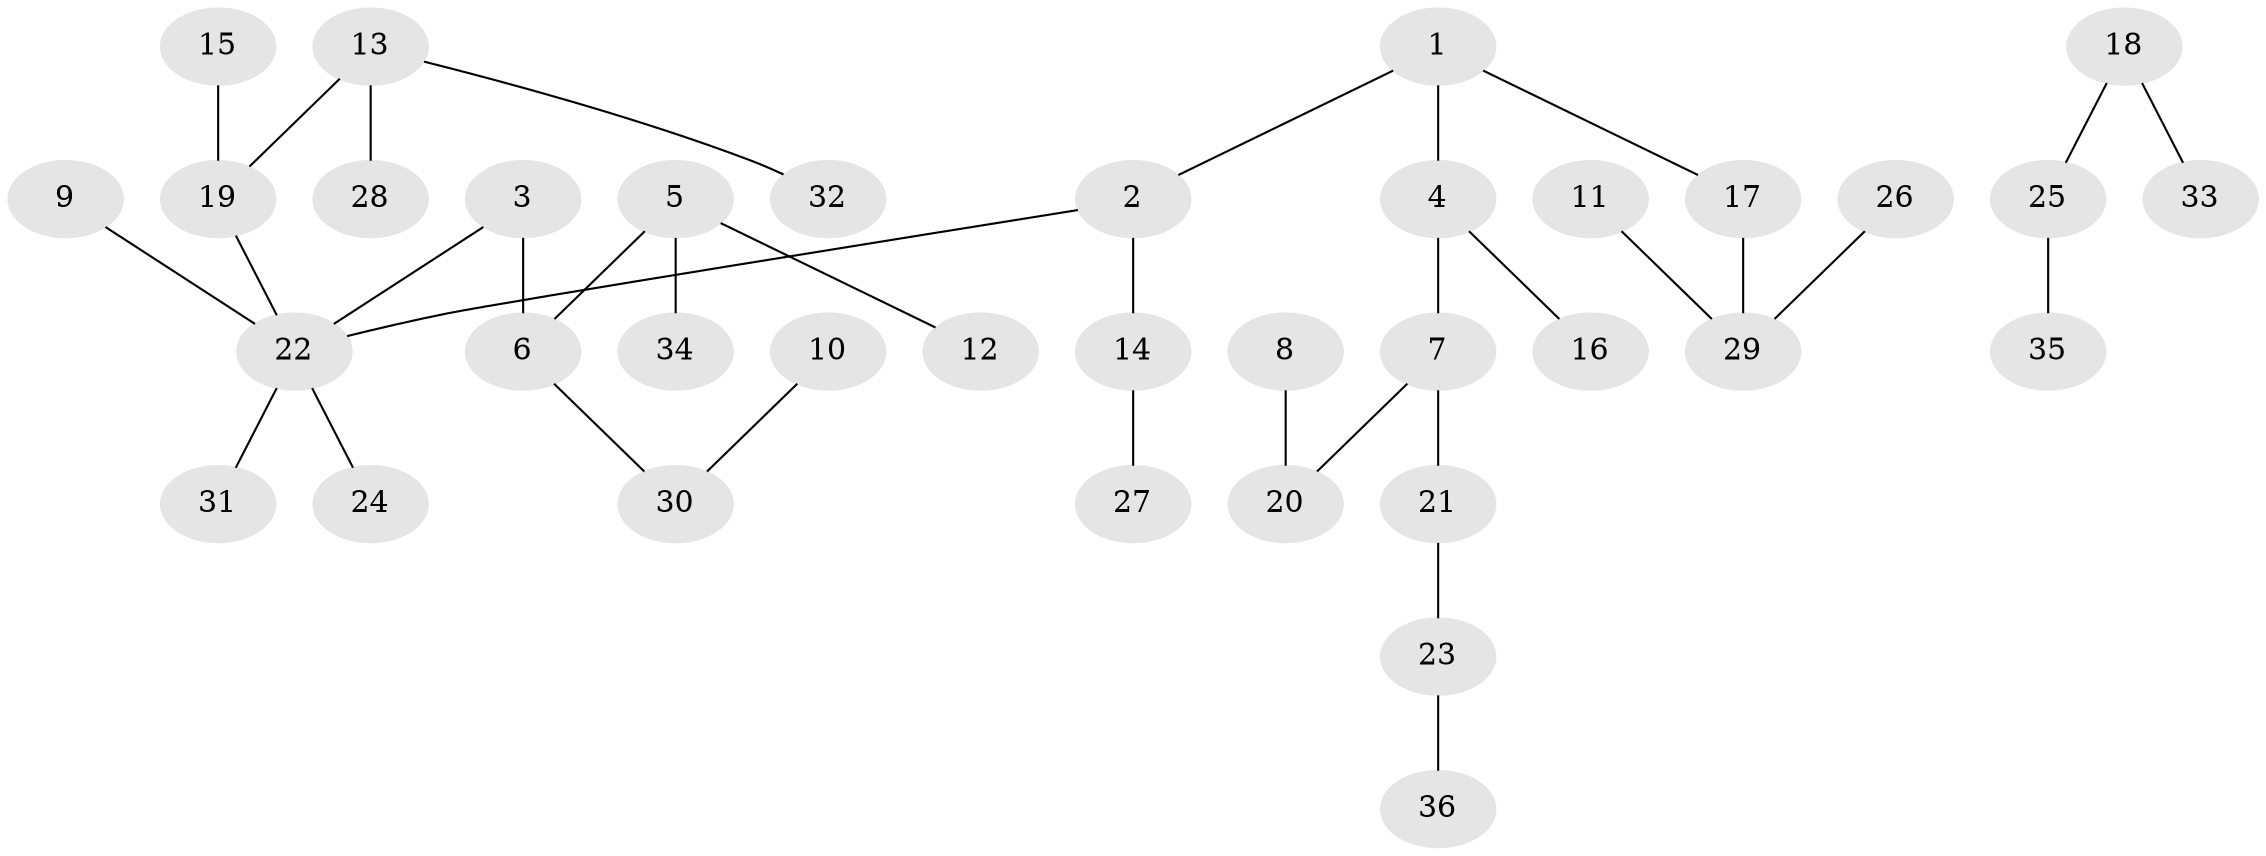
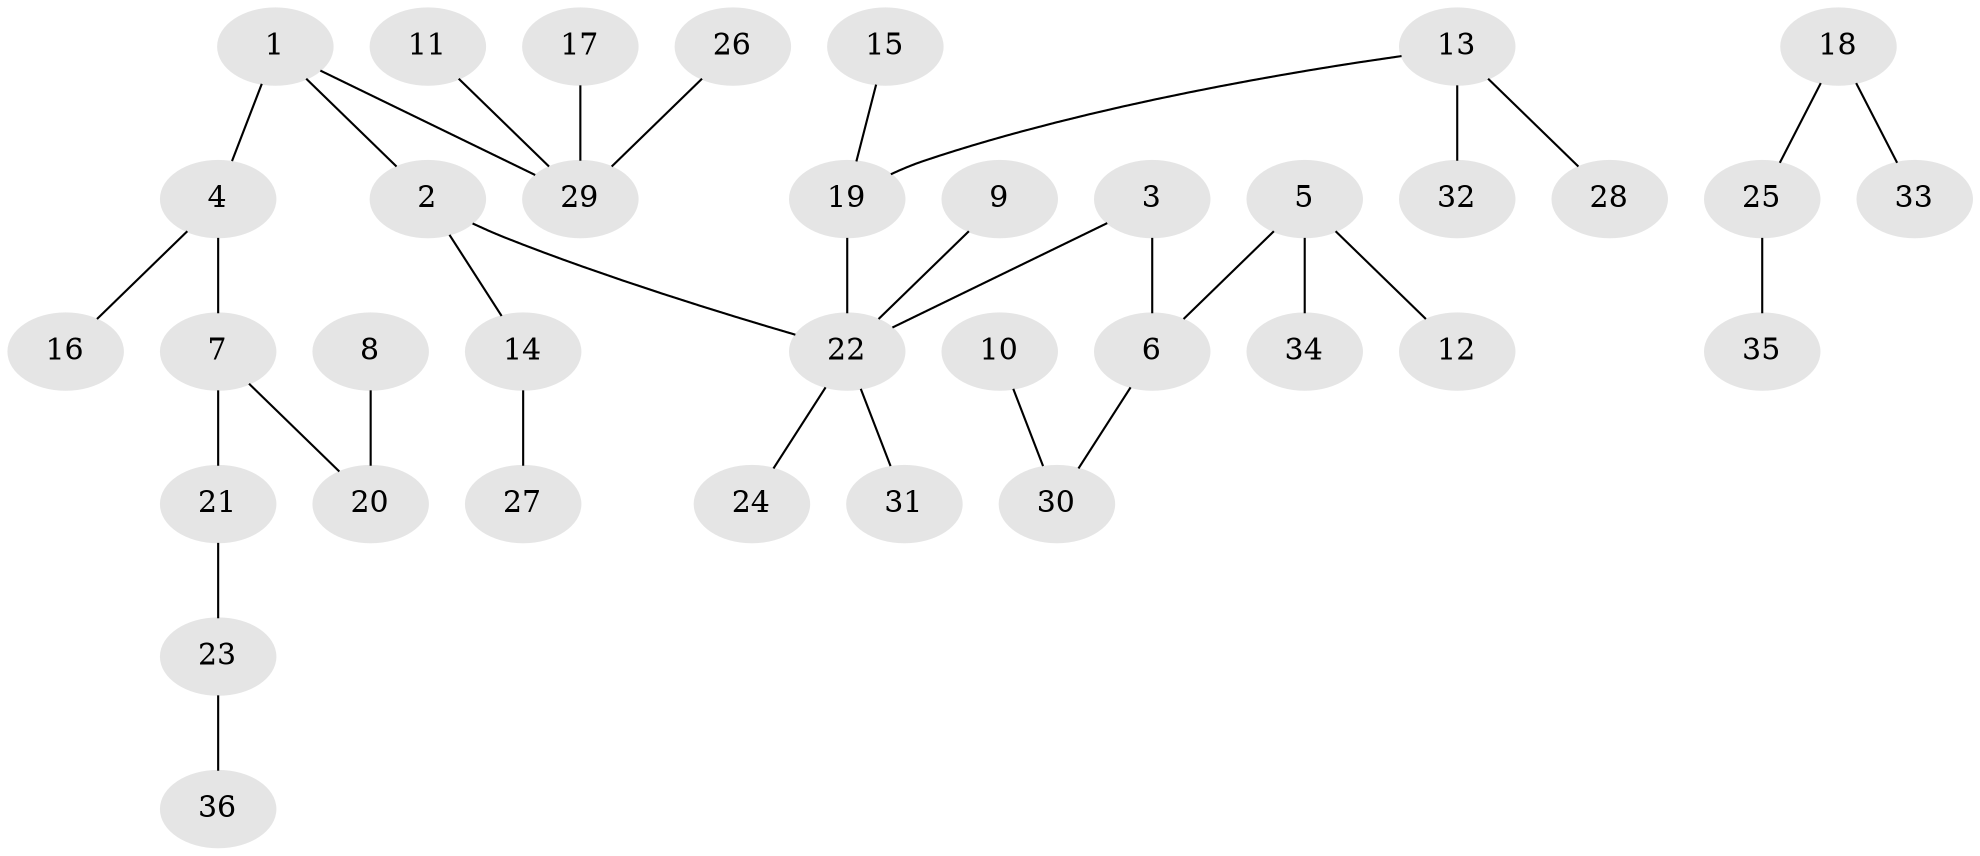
edge "1" -- "17": now "1" -- "29"
